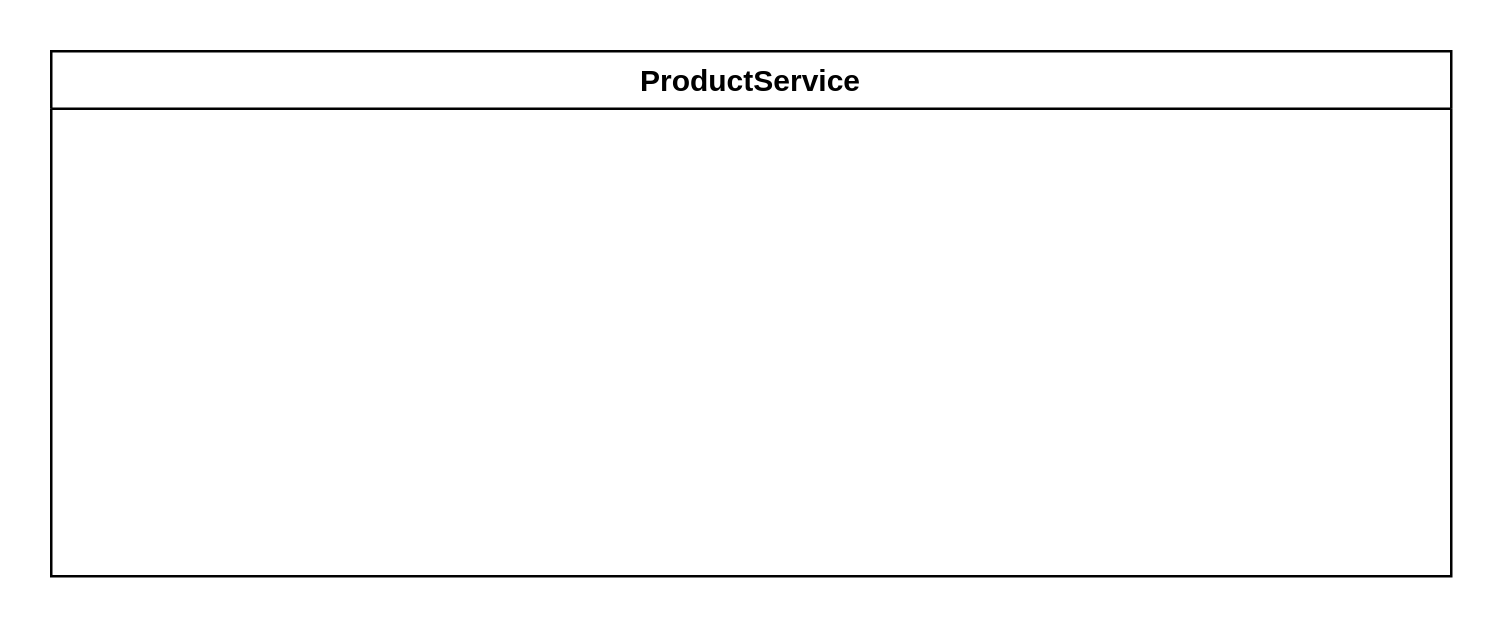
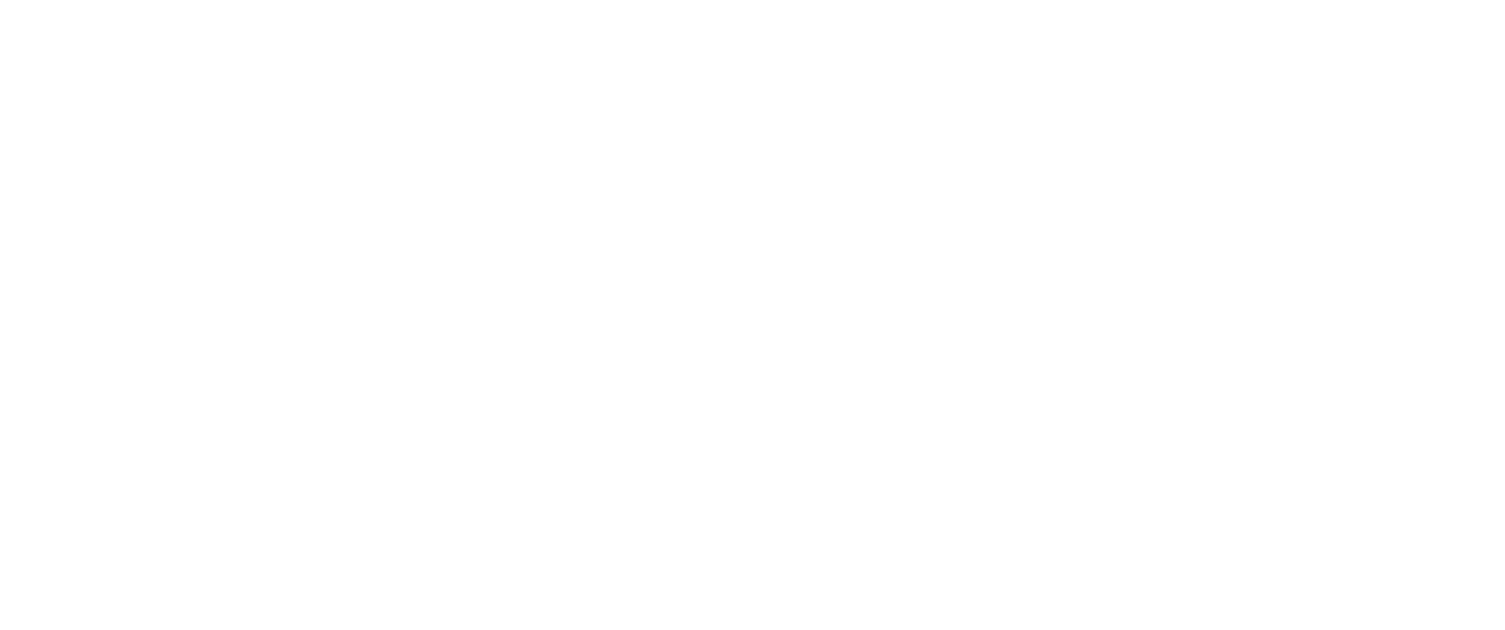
node "ProductService": removed
